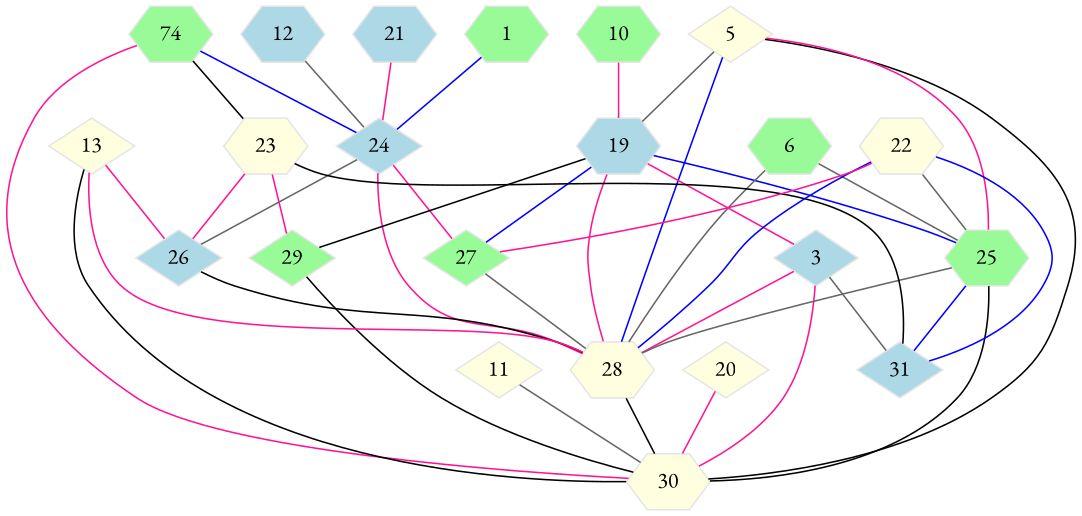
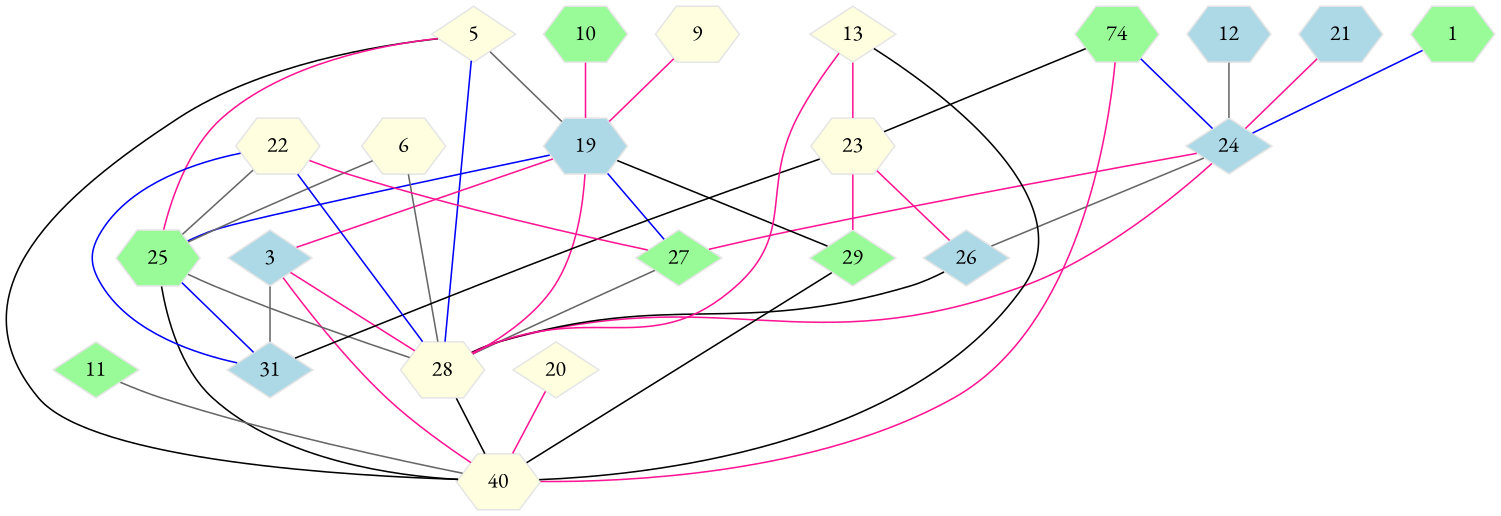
node "9": added
node "6": fillcolor palegreen -> lightyellow
edge "13" -- "26": now "13" -- "23"
node "11": fillcolor lightyellow -> palegreen
node "30": label "30" -> "40"
